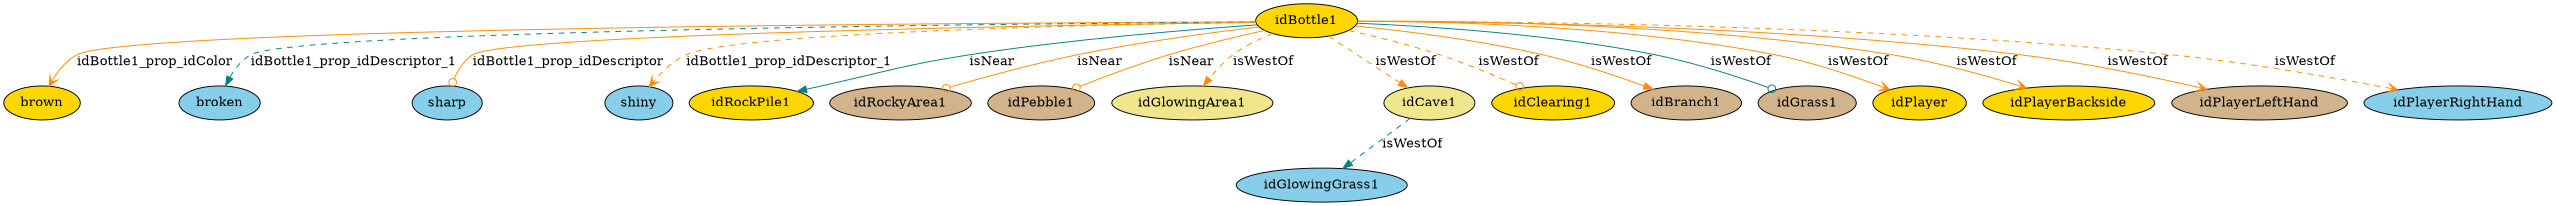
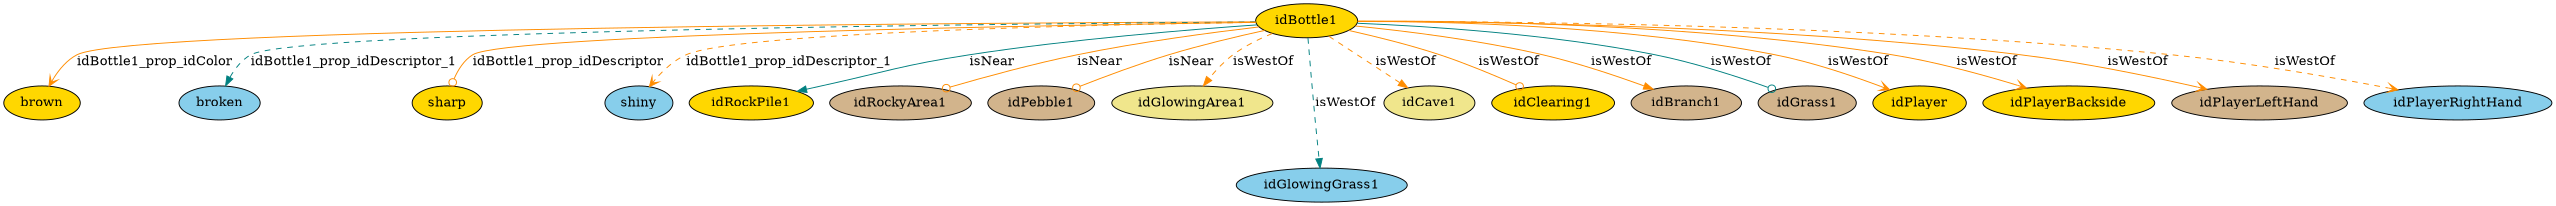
edge "idBottle1" -> "idClearing1": style dashed -> solid
node "sharp": fillcolor skyblue -> gold
edge "idCave1" -> "idGlowingGrass1": now "idBottle1" -> "idGlowingGrass1"
